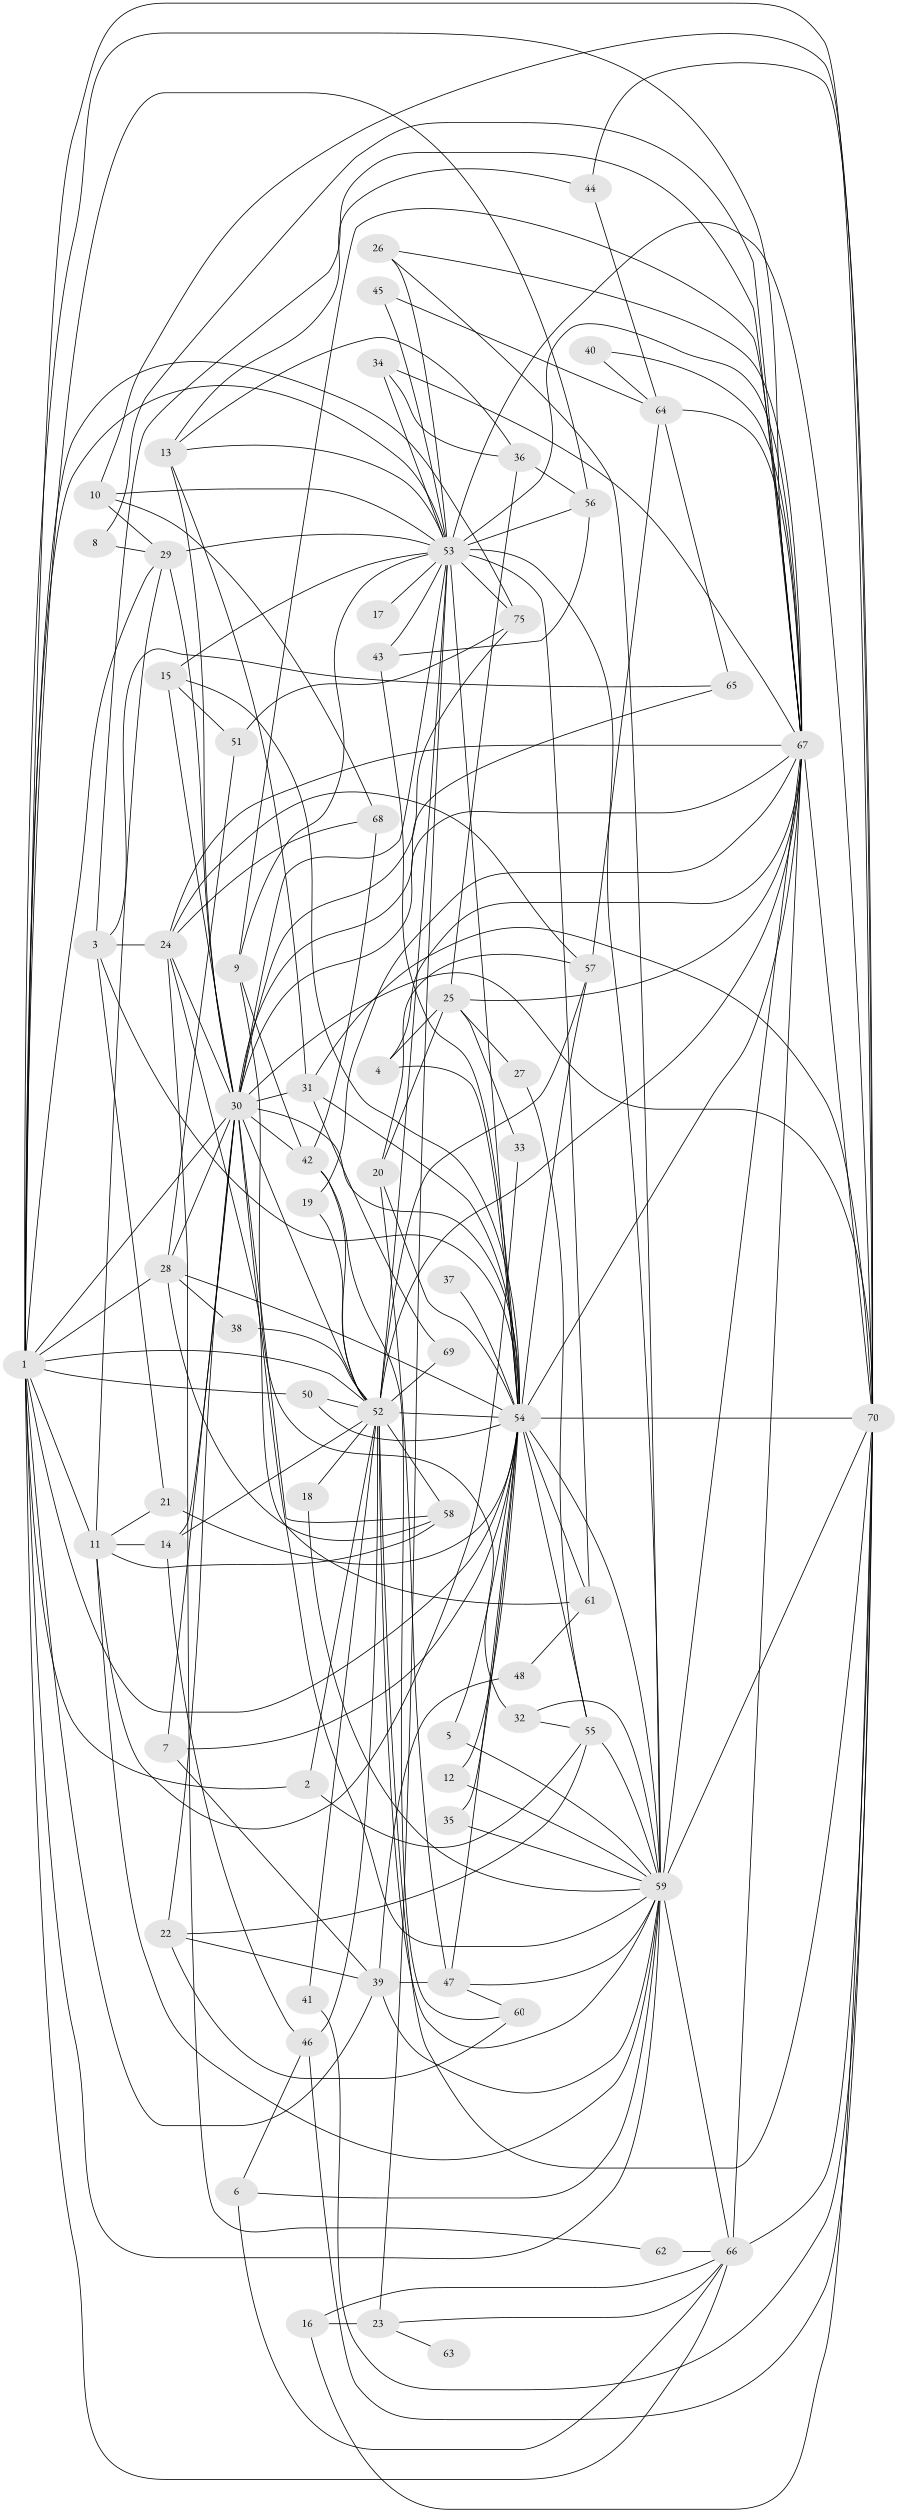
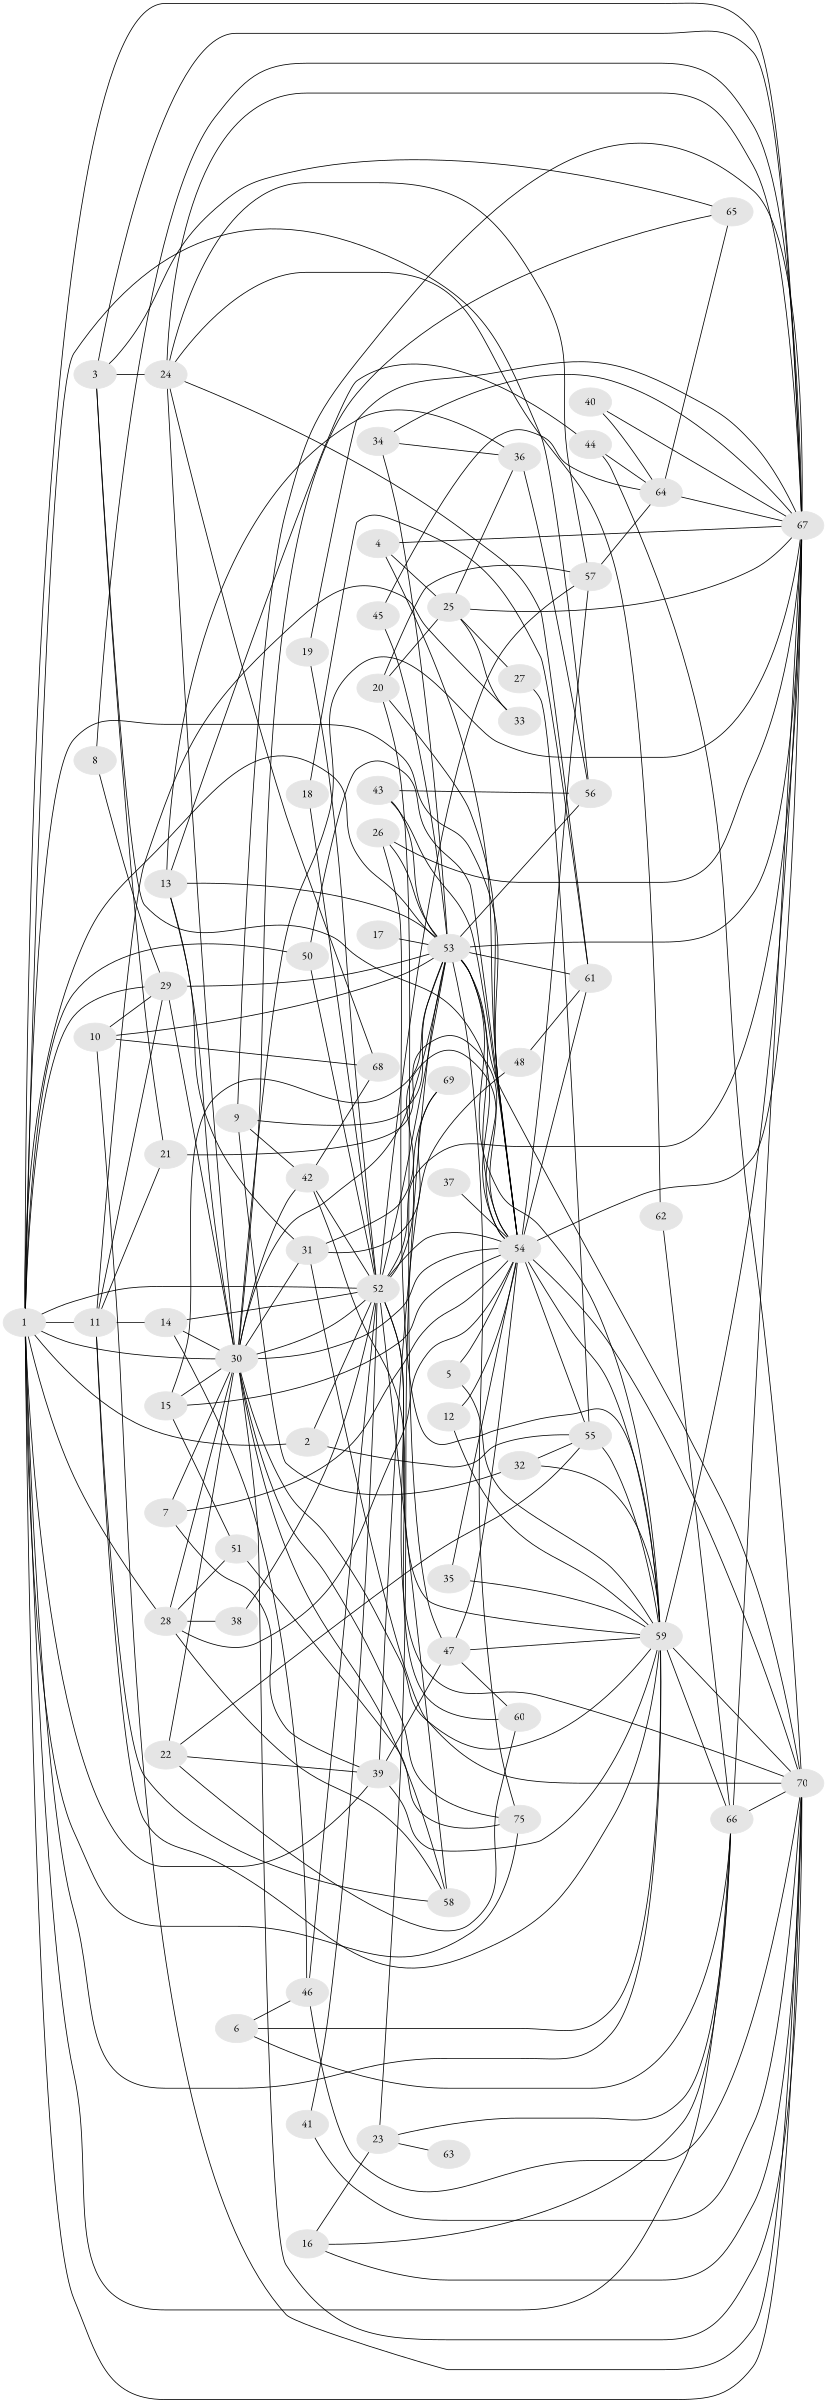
edge "67" -- "70": removed
edge "18" -- "59": now "18" -- "61"
